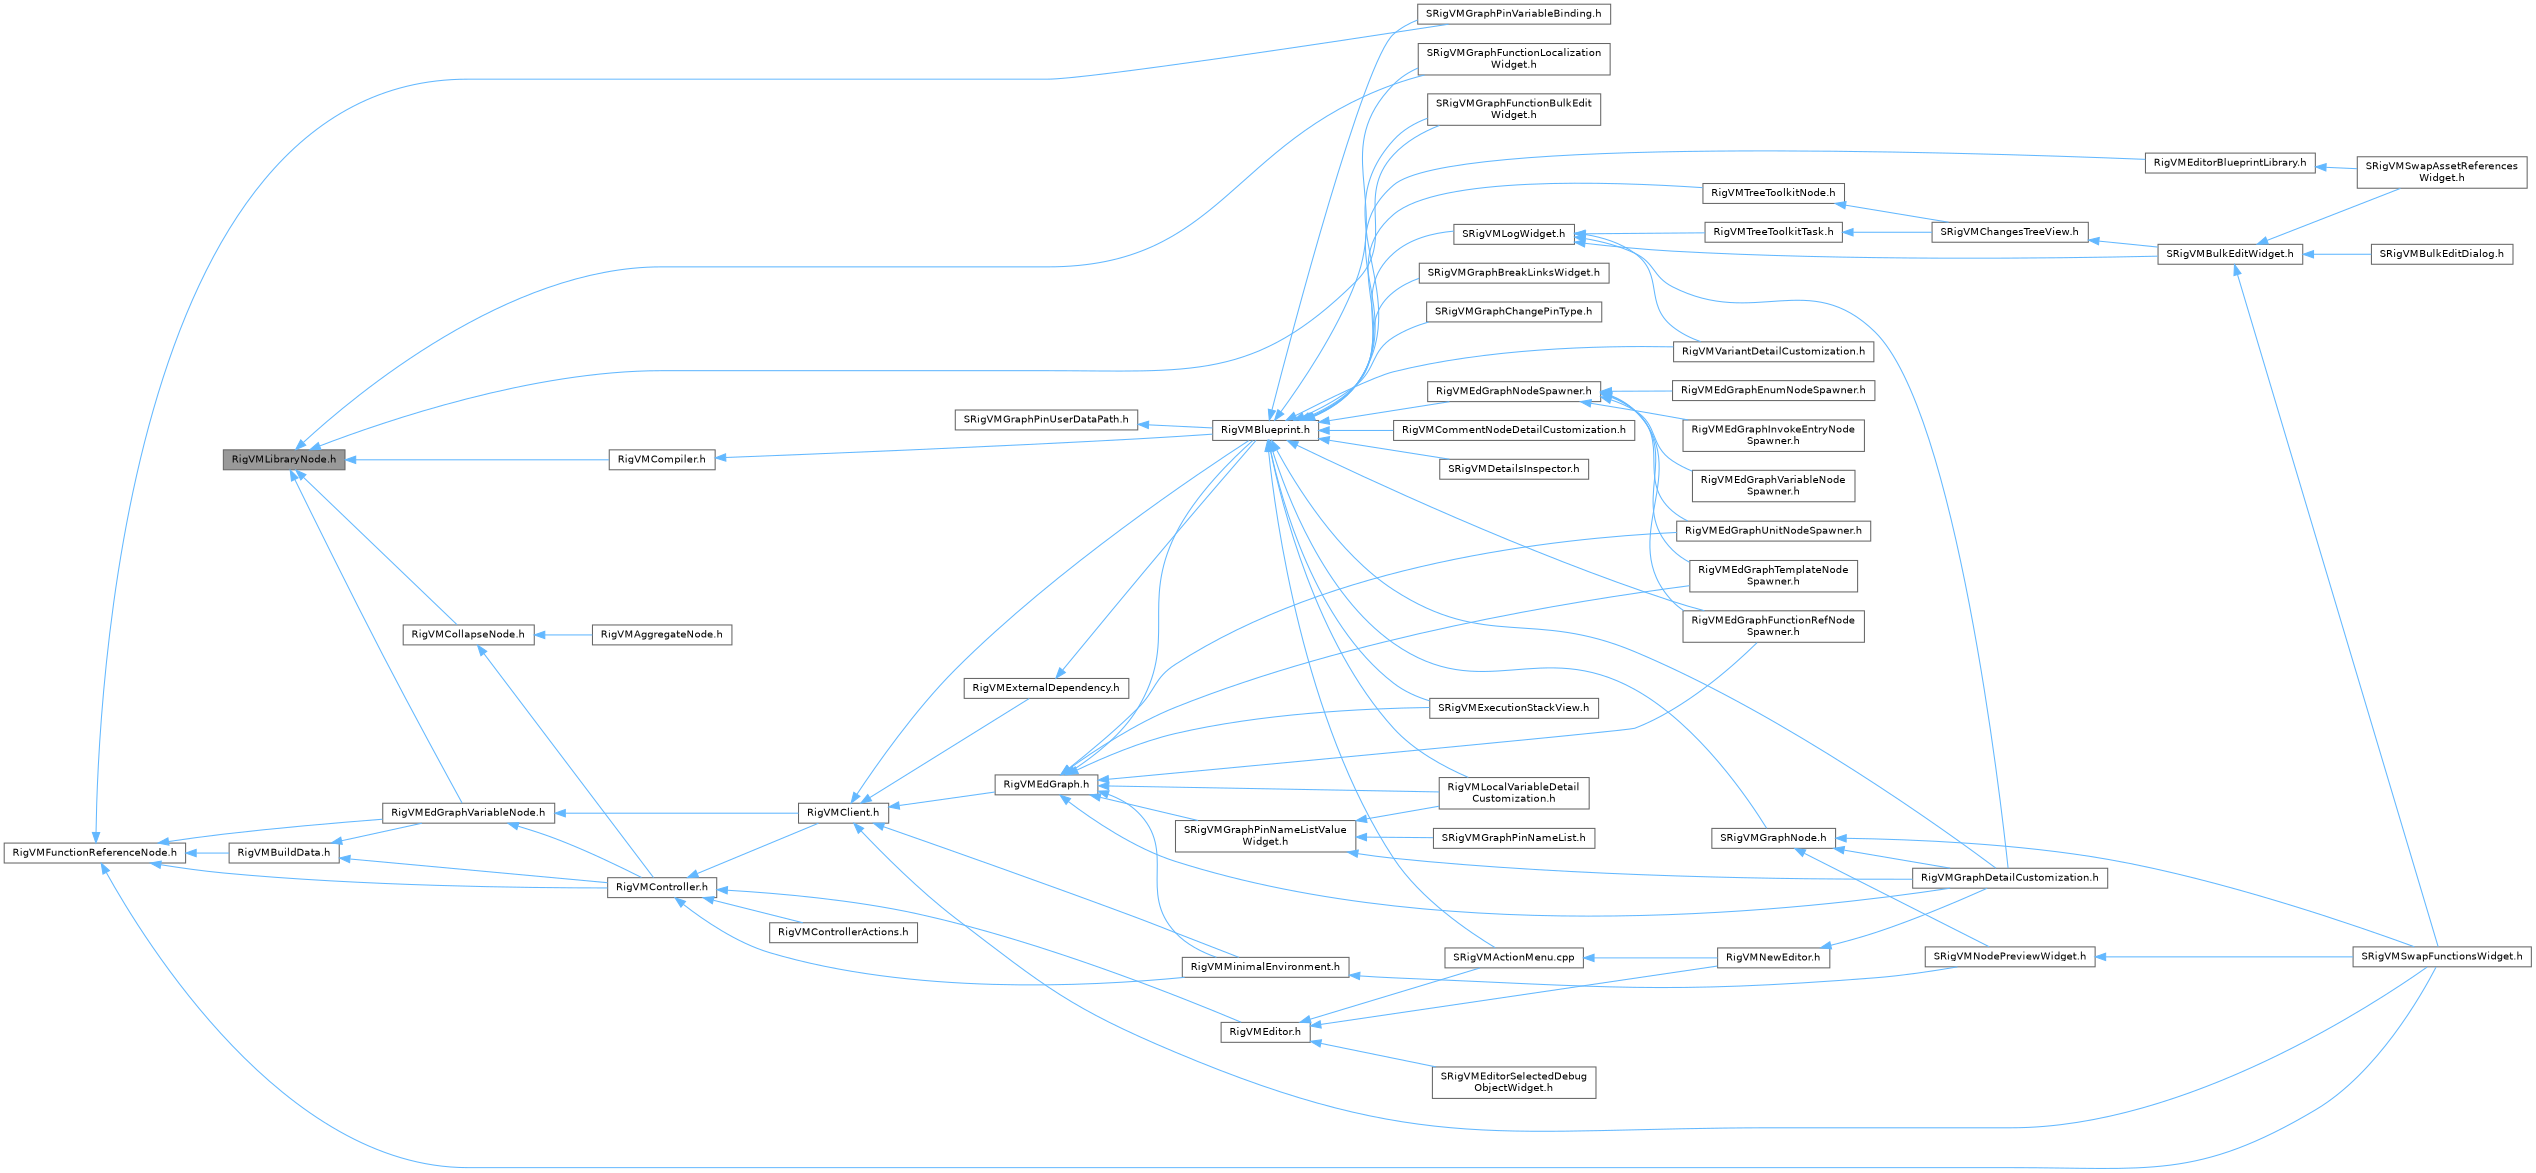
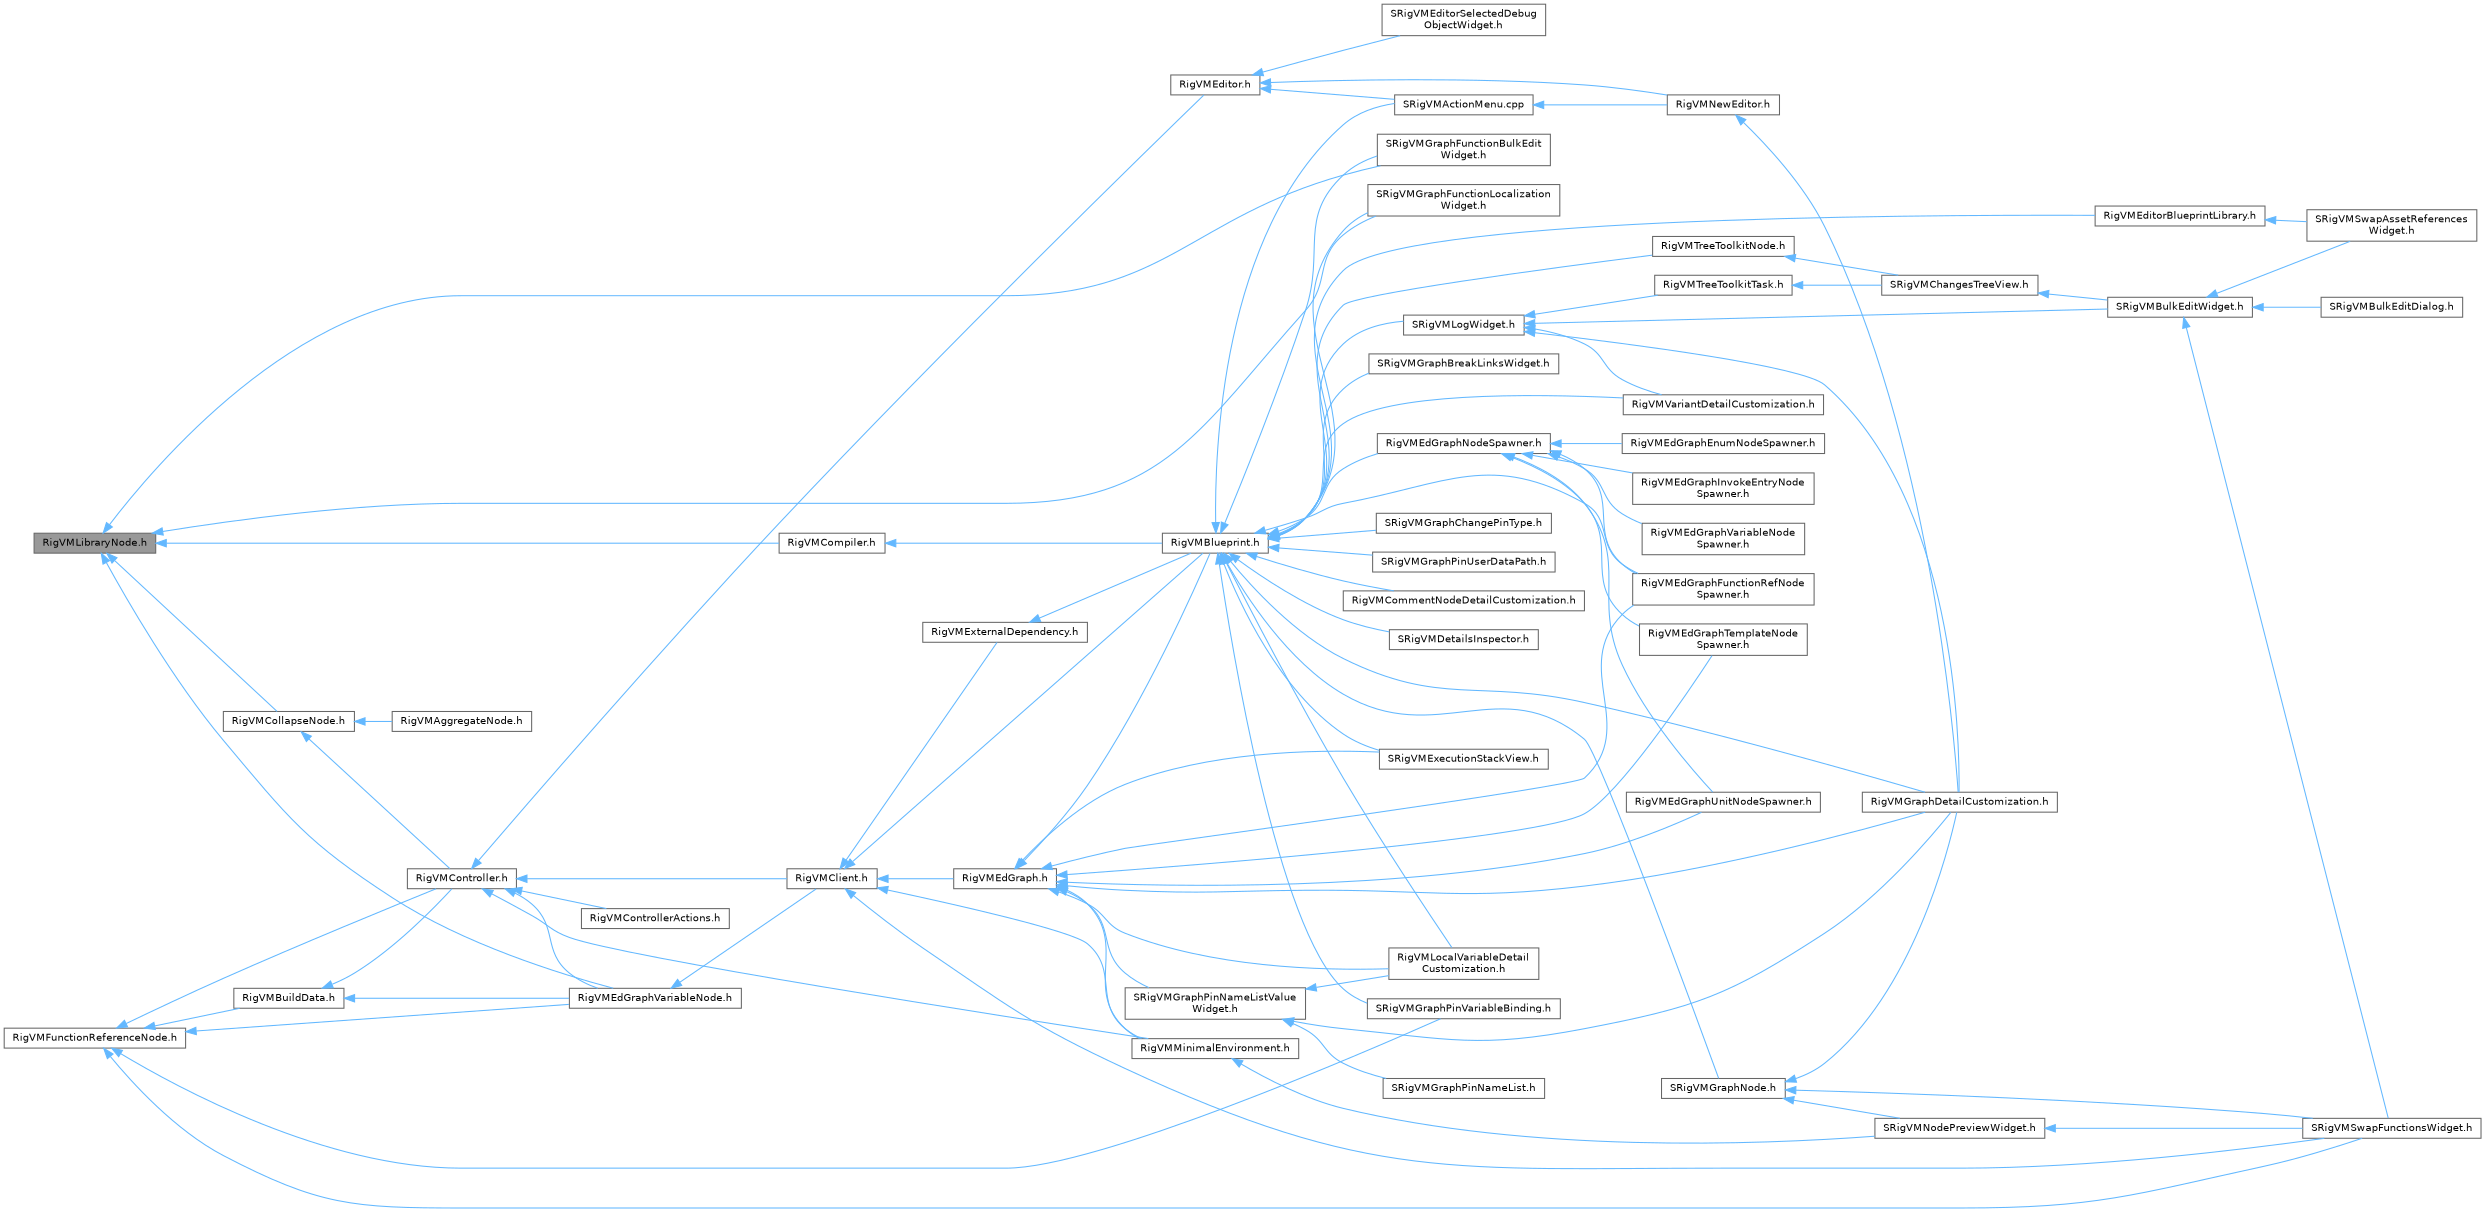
edge "RigVMBlueprint.h" -> "SRigVMGraphPinUserDataPath.h": reversed
edge "RigVMController.h" -> "RigVMEdGraphVariableNode.h": reversed
